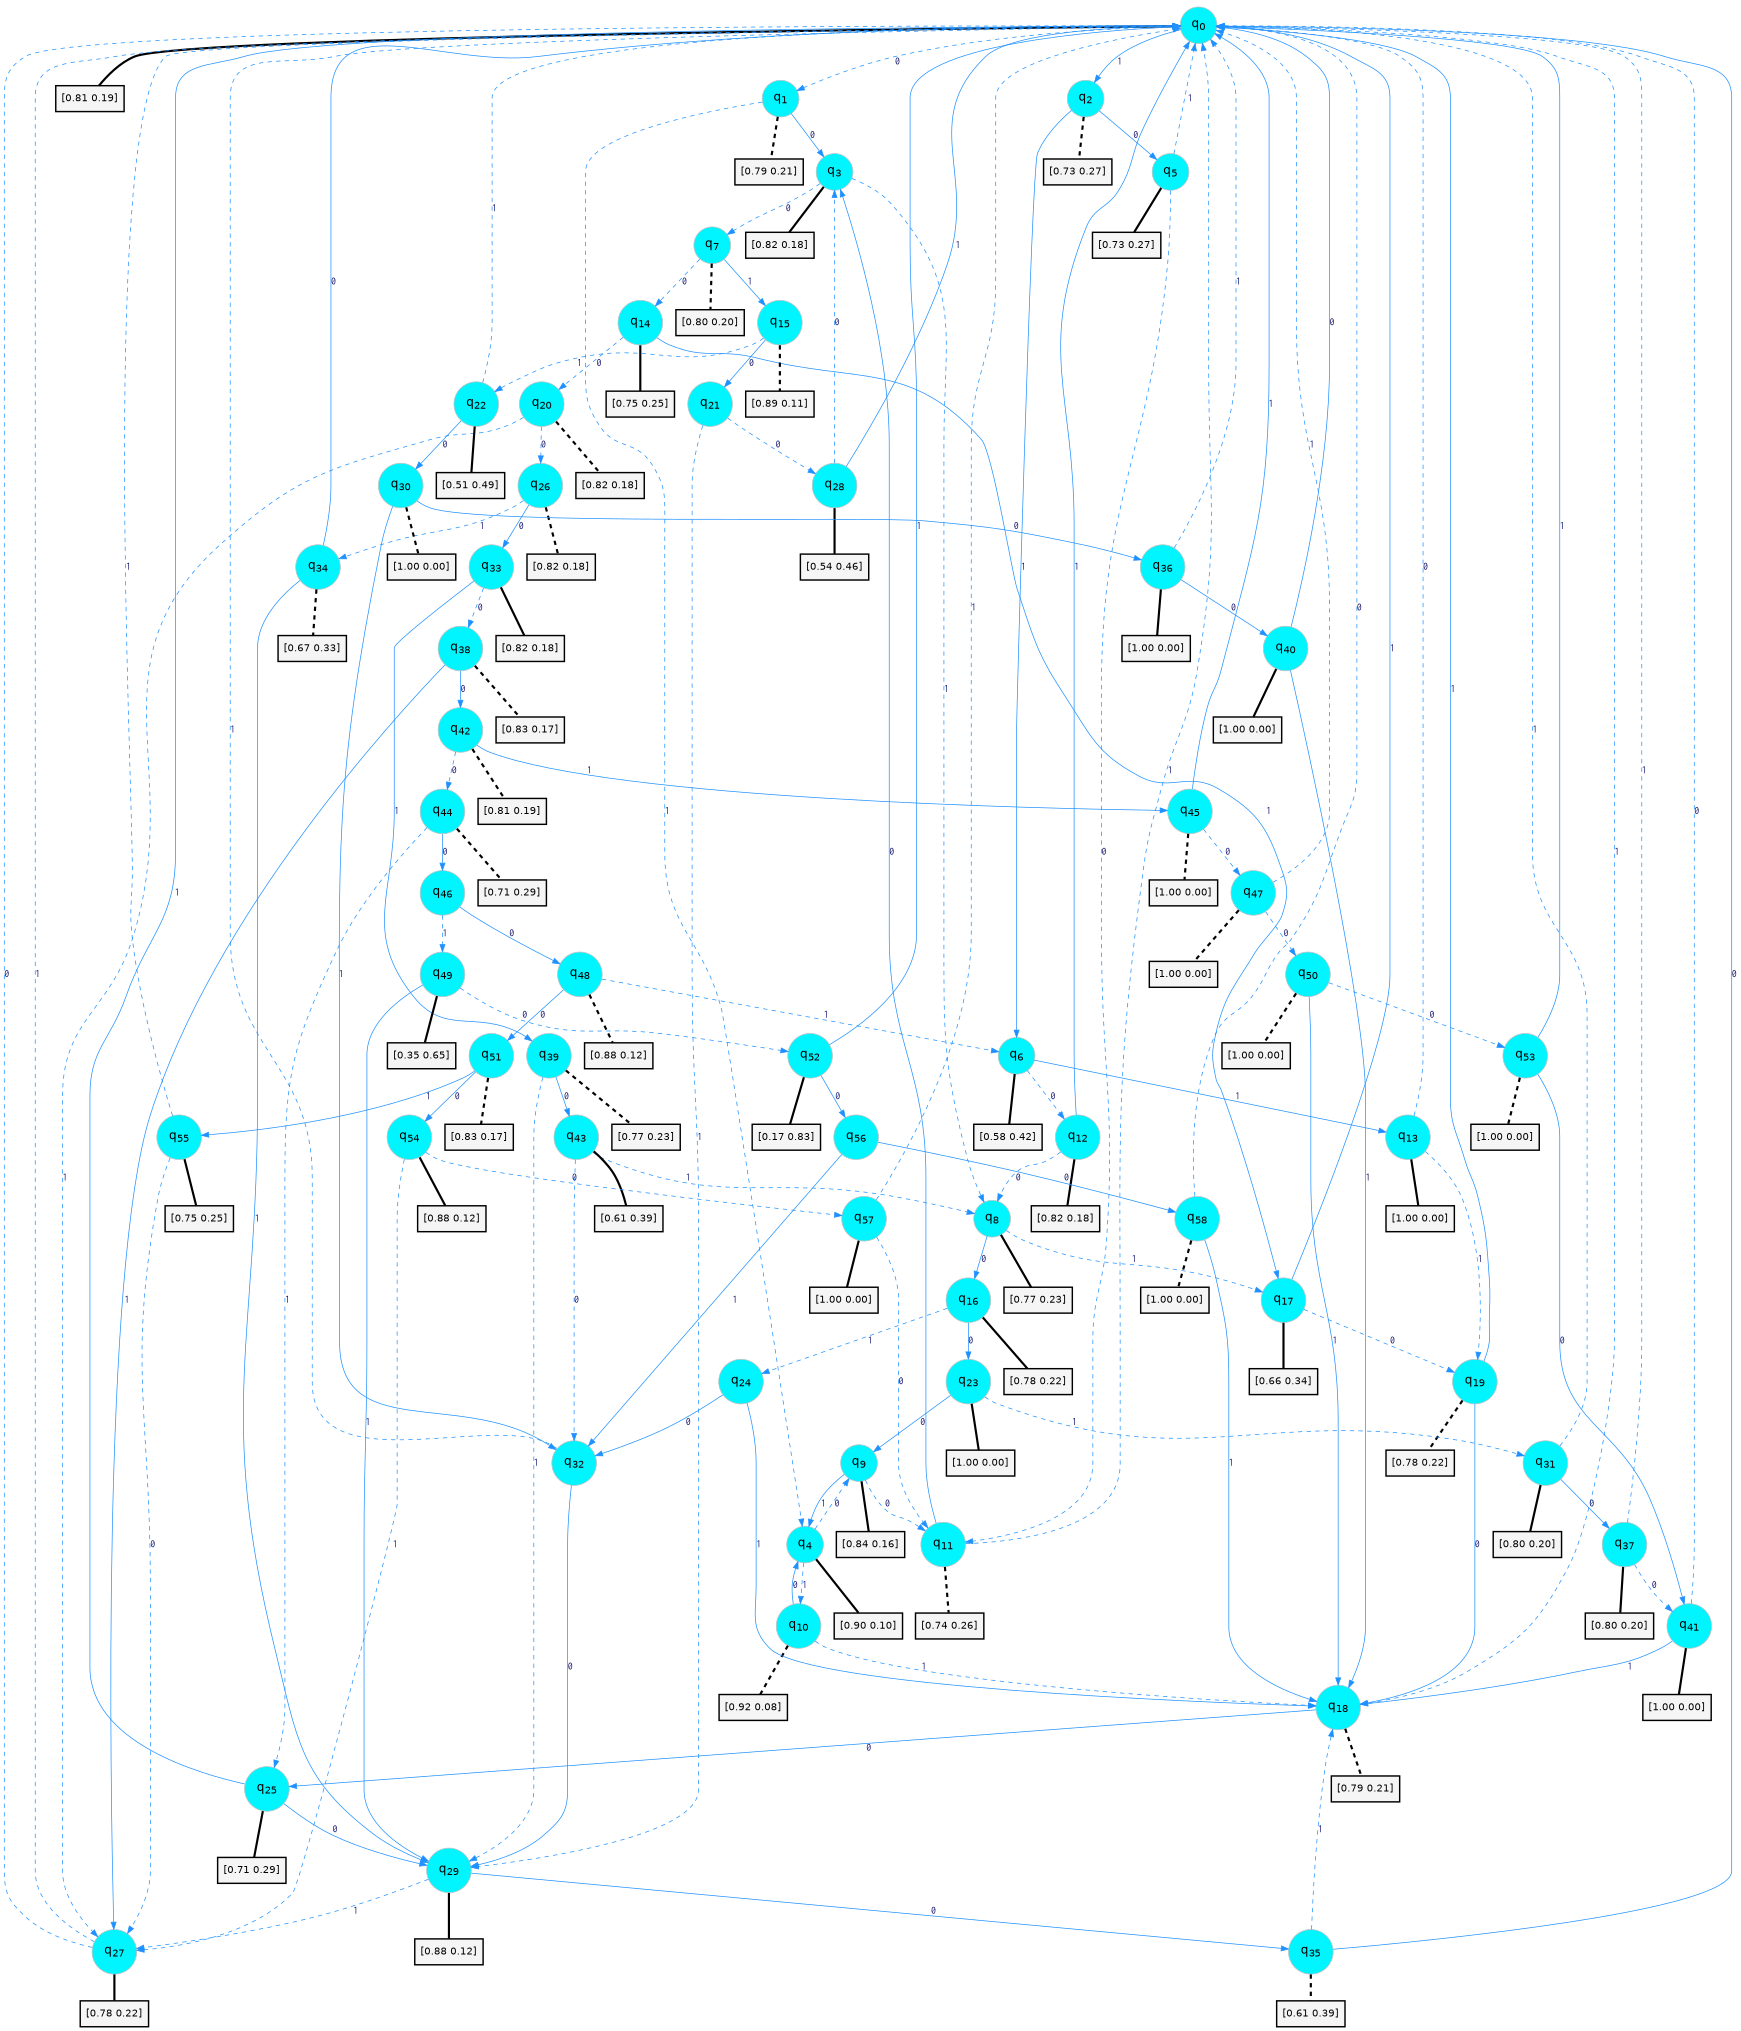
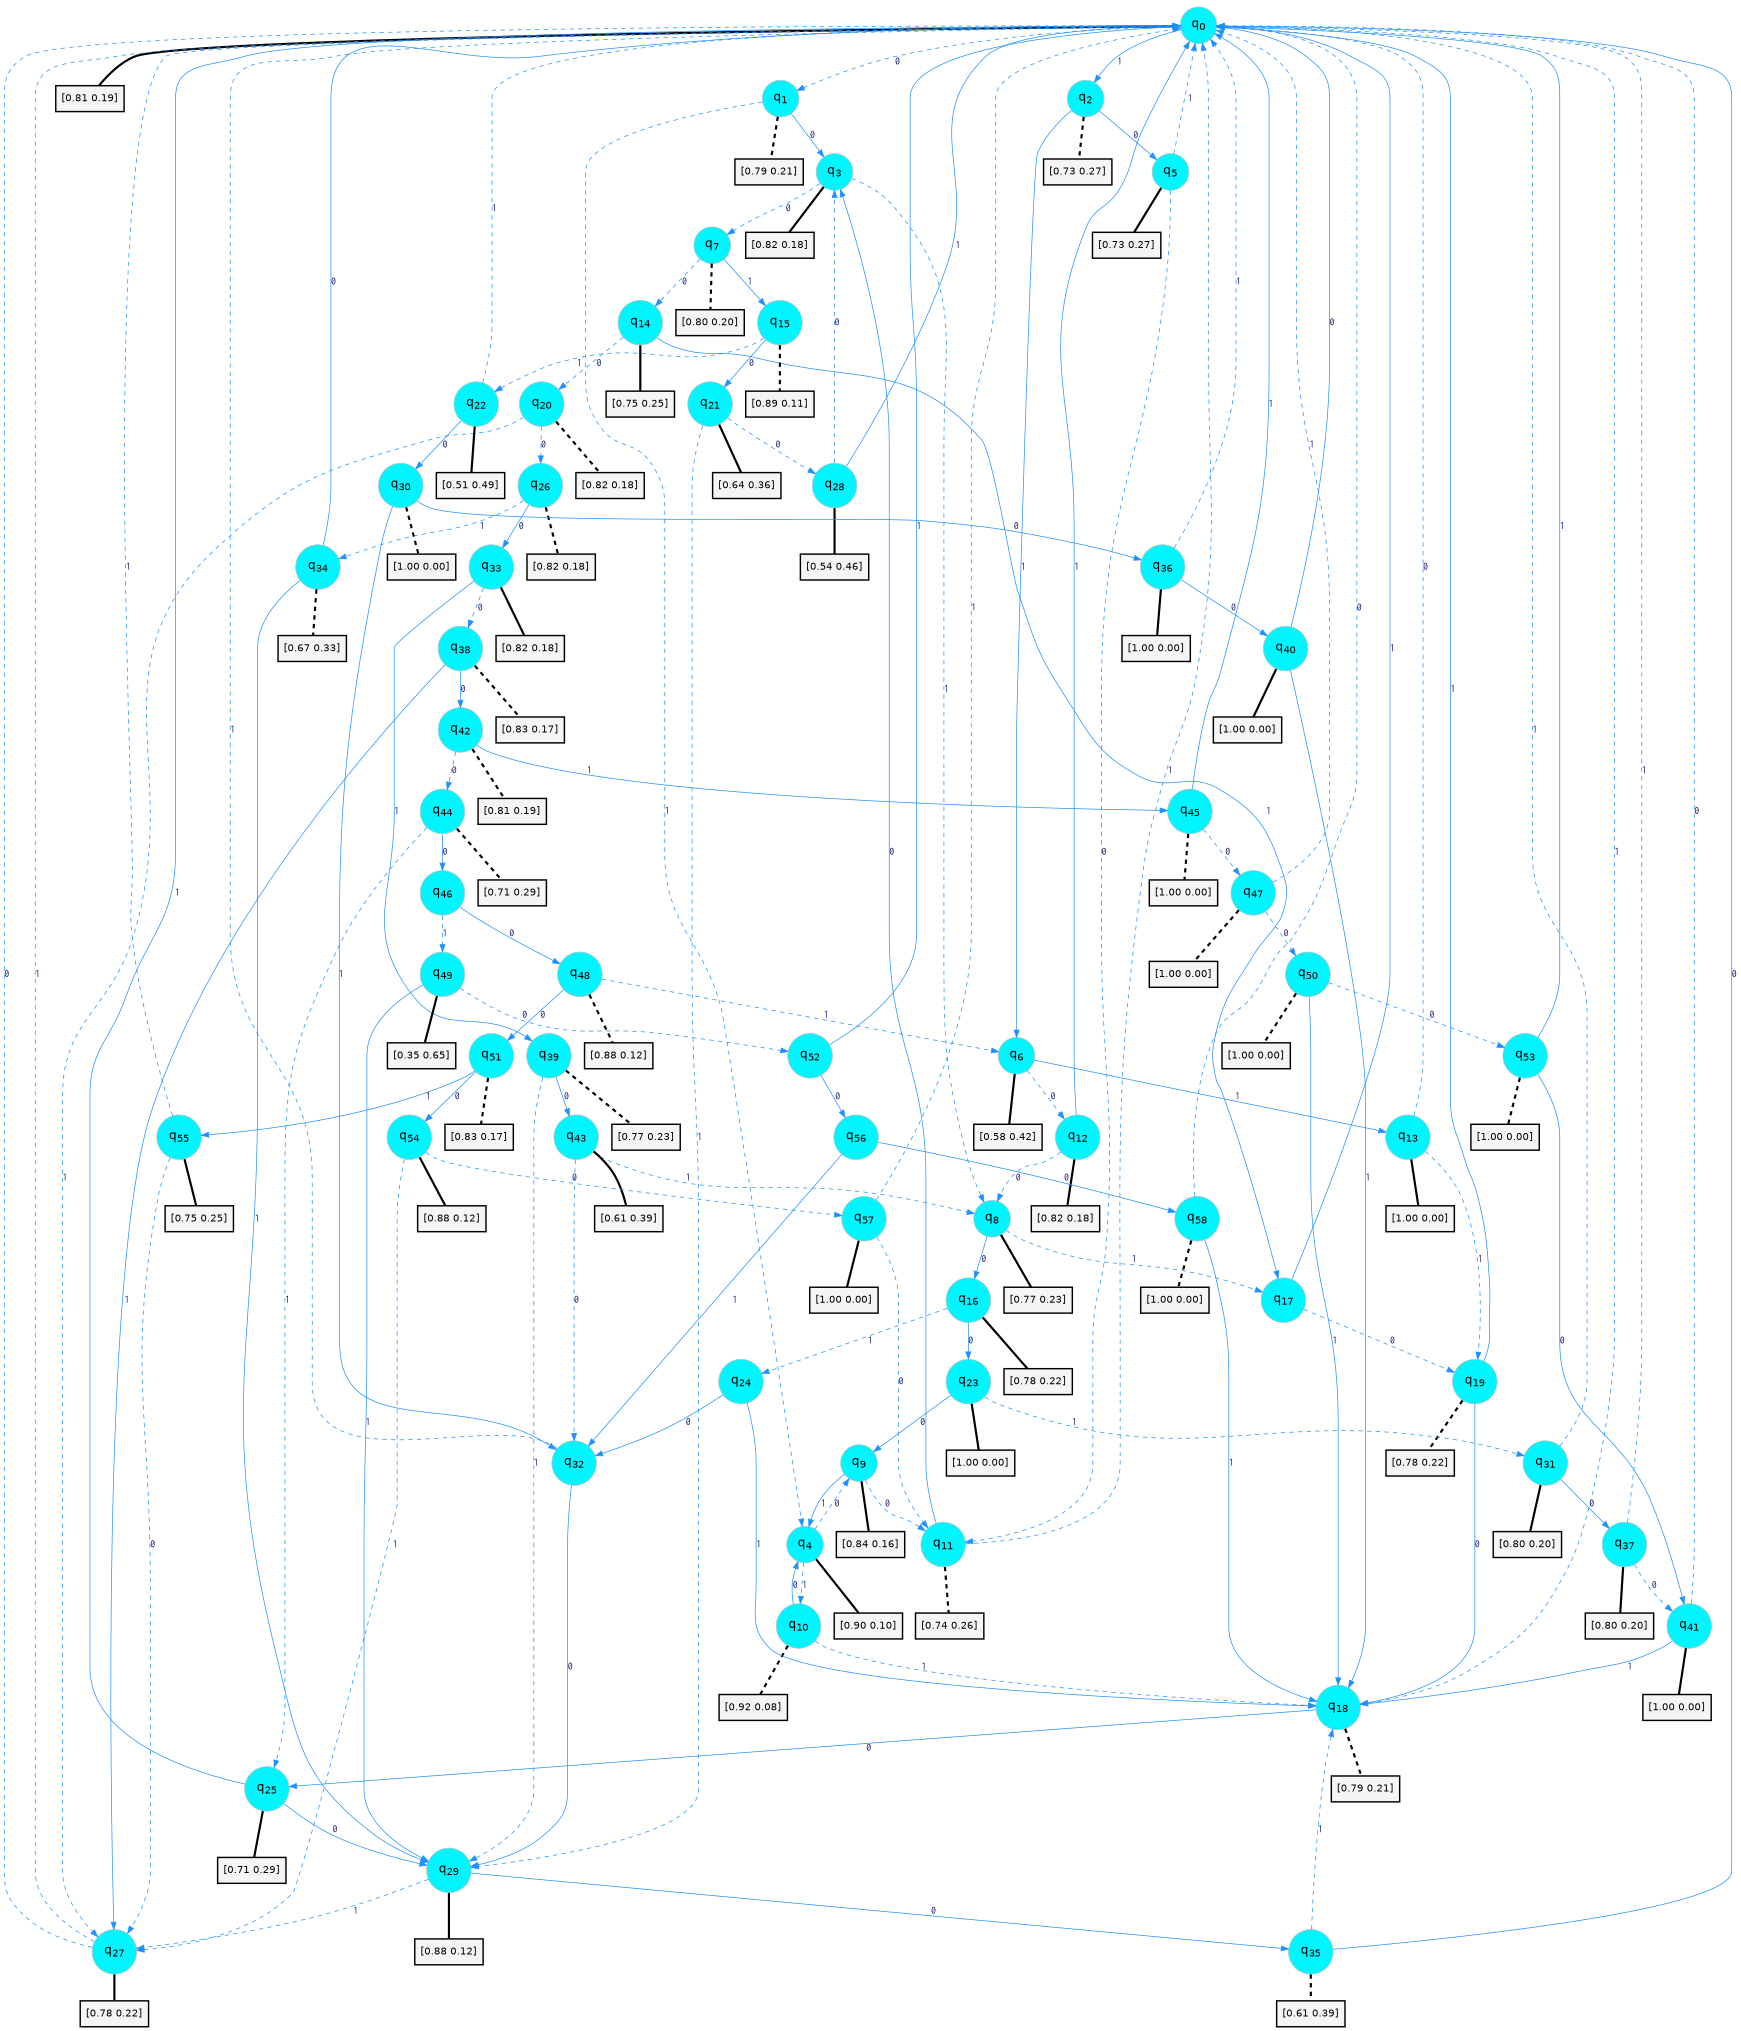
node "[0.64 0.36]": added
node "[0.17 0.83]": removed
node "[0.66 0.34]": removed
